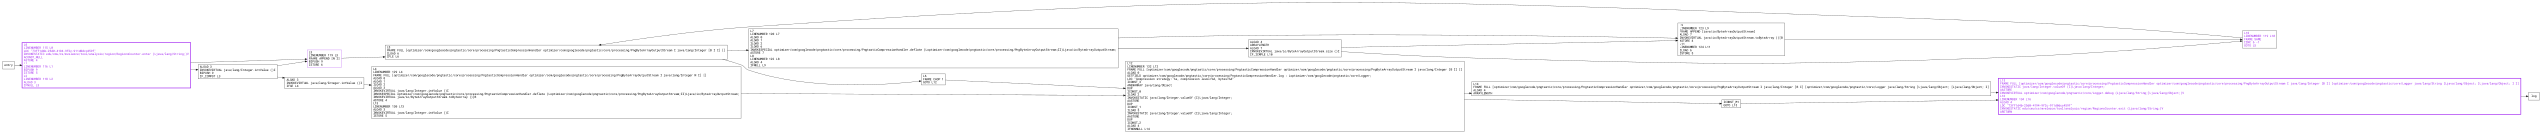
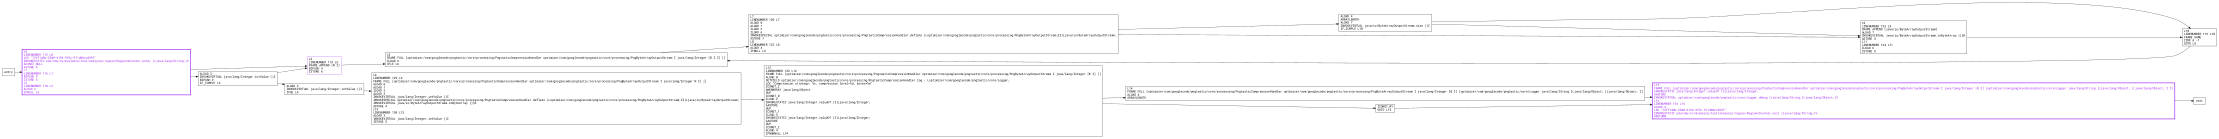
node "L10 LINENUMBER 119 L10 FRAME SAME IINC 6 -1 GOTO L5": fontcolor purple -> black
node "L6 FRAME CHOP 1 GOTO L12": removed
node "log": label "log" -> "exit"
